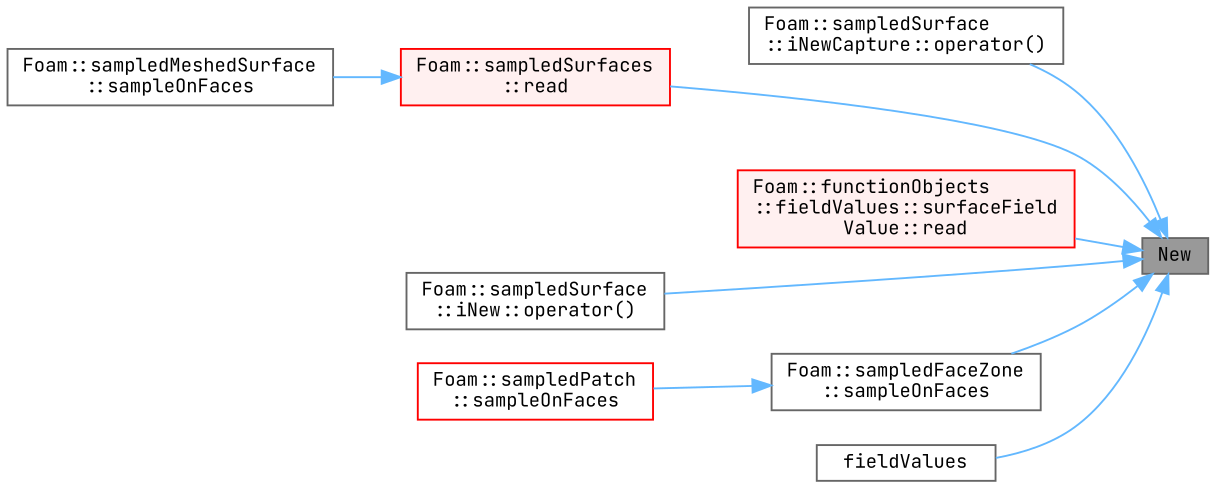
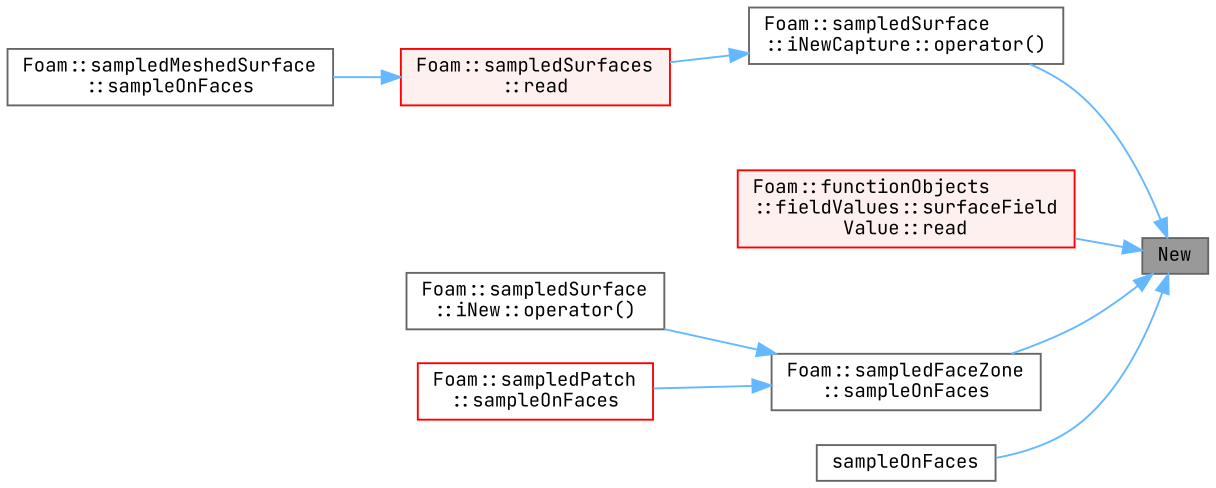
edge "Foam::sampledSurfaces ::read" -> "New": now "Foam::sampledSurfaces ::read" -> "Foam::sampledSurface ::iNewCapture::operator()"
edge "Foam::sampledSurface ::iNew::operator()" -> "New": now "Foam::sampledSurface ::iNew::operator()" -> "Foam::sampledFaceZone ::sampleOnFaces"
node "fieldValues": label "fieldValues" -> "sampleOnFaces"
